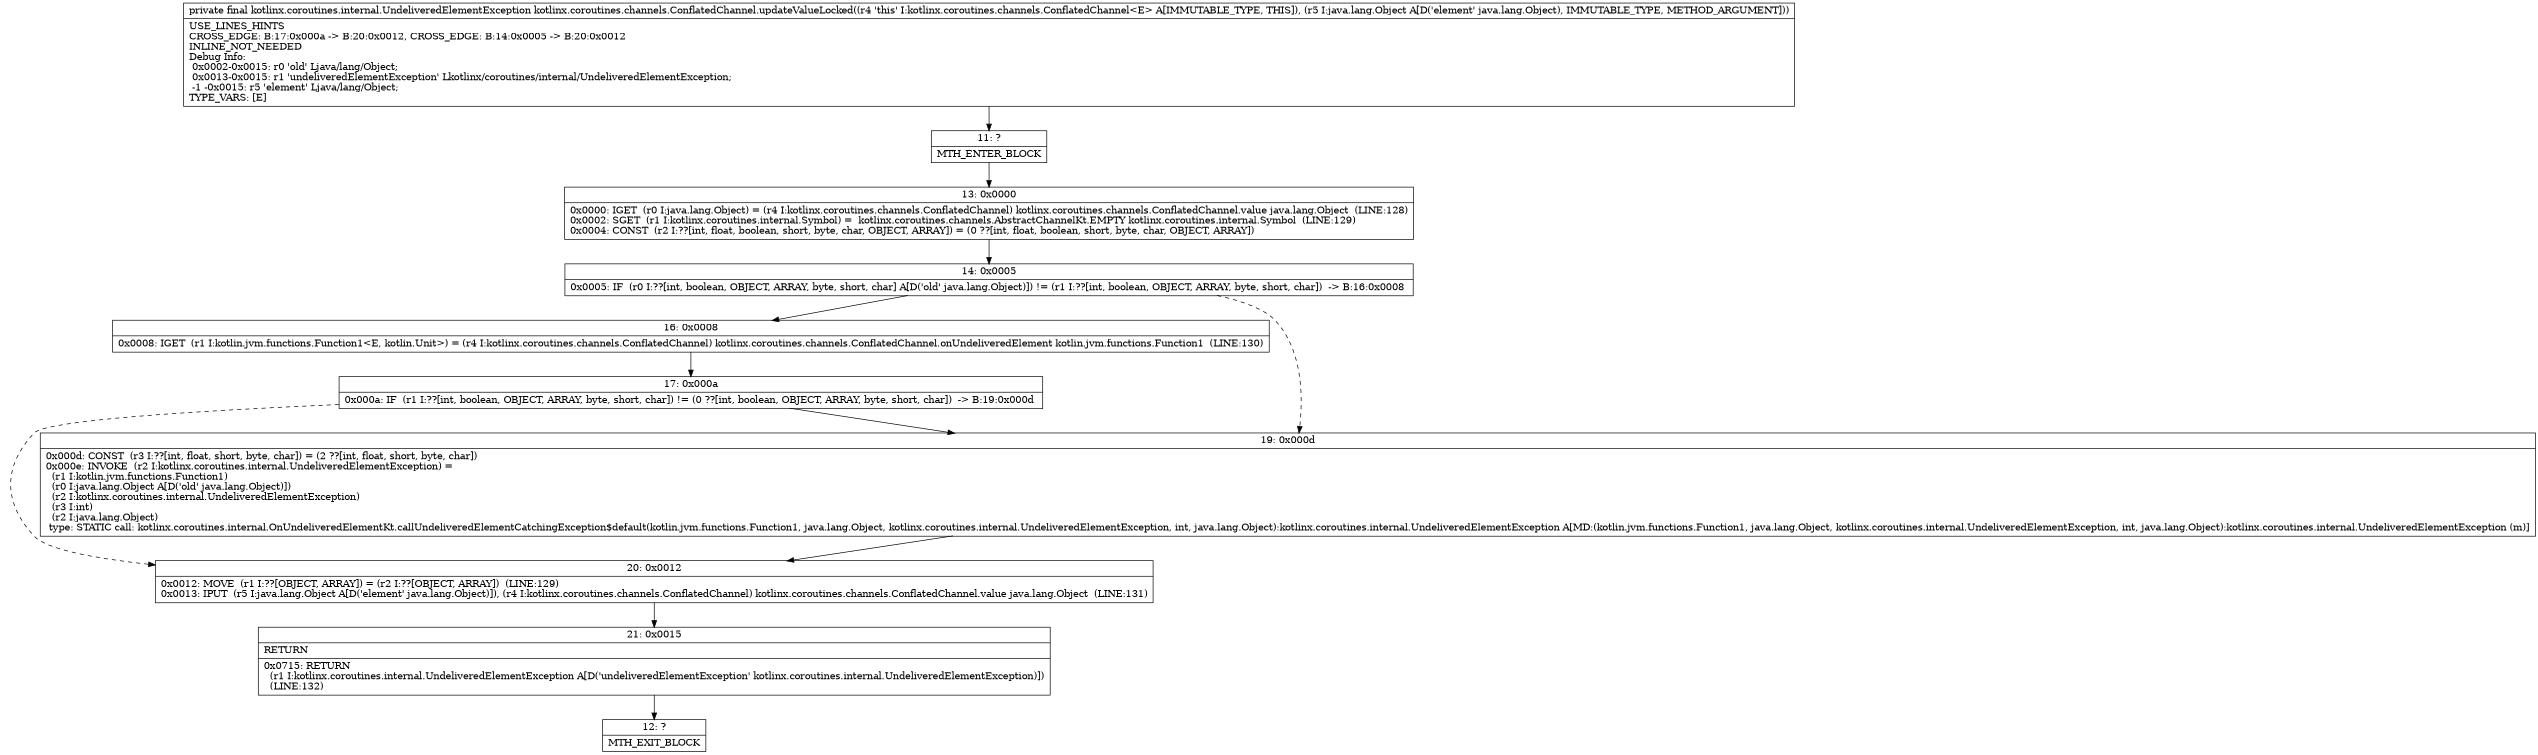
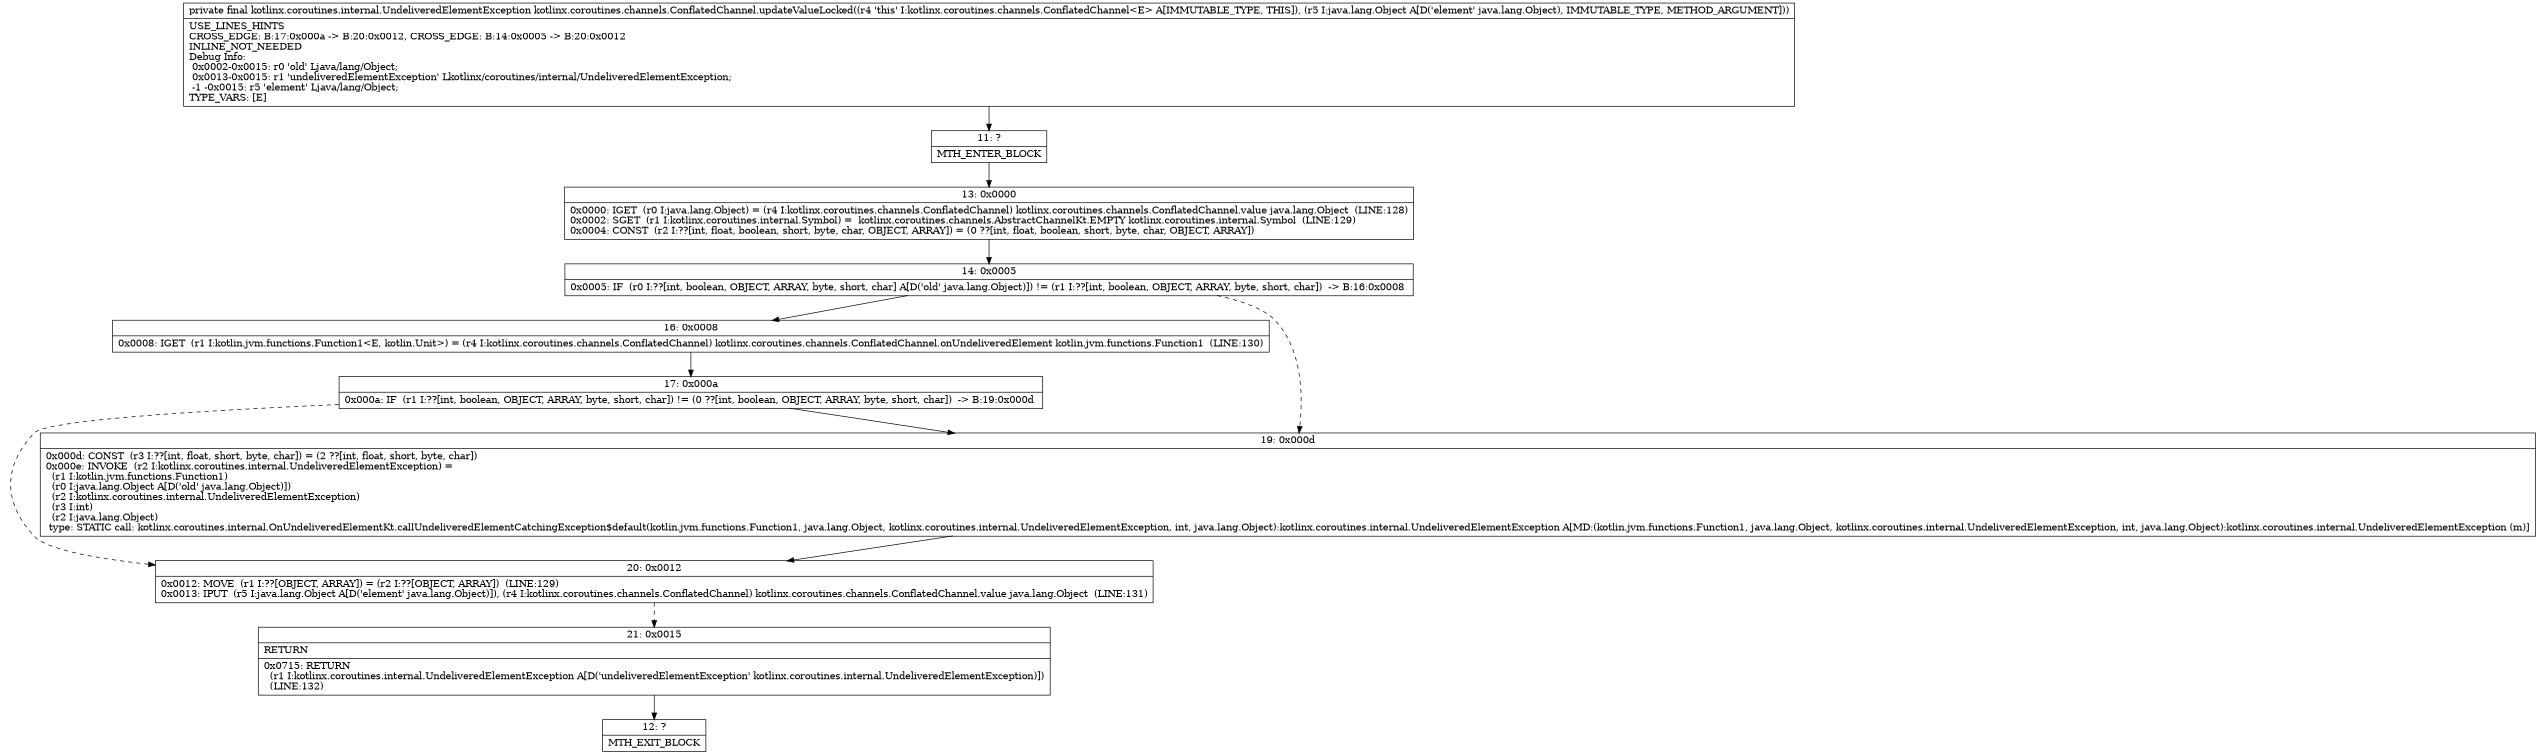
edge "20: 0x0012" -> "21: 0x0015": style solid -> dashed
